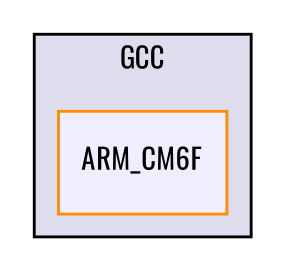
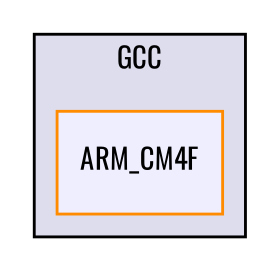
node "ARM_CM6F": label "ARM_CM6F" -> "ARM_CM4F"
